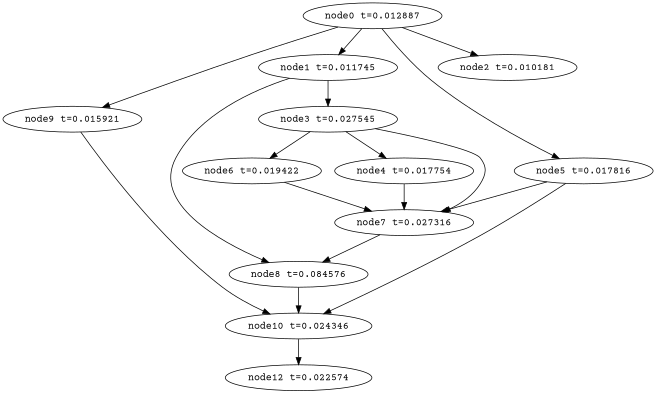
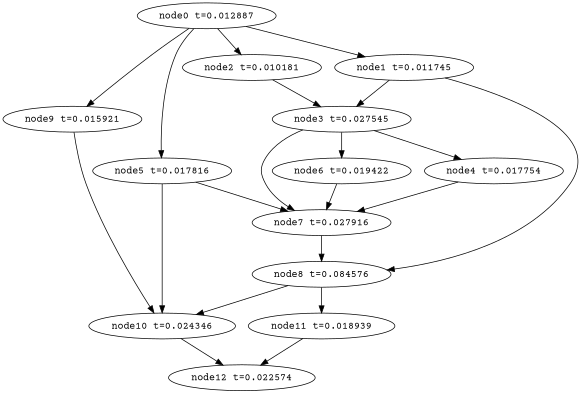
edge "node2 t=0.010181" -> "node3 t=0.027545": added
node "node7 t=0.027316": label "node7 t=0.027316" -> "node7 t=0.027916"
node "node11 t=0.018939": added
